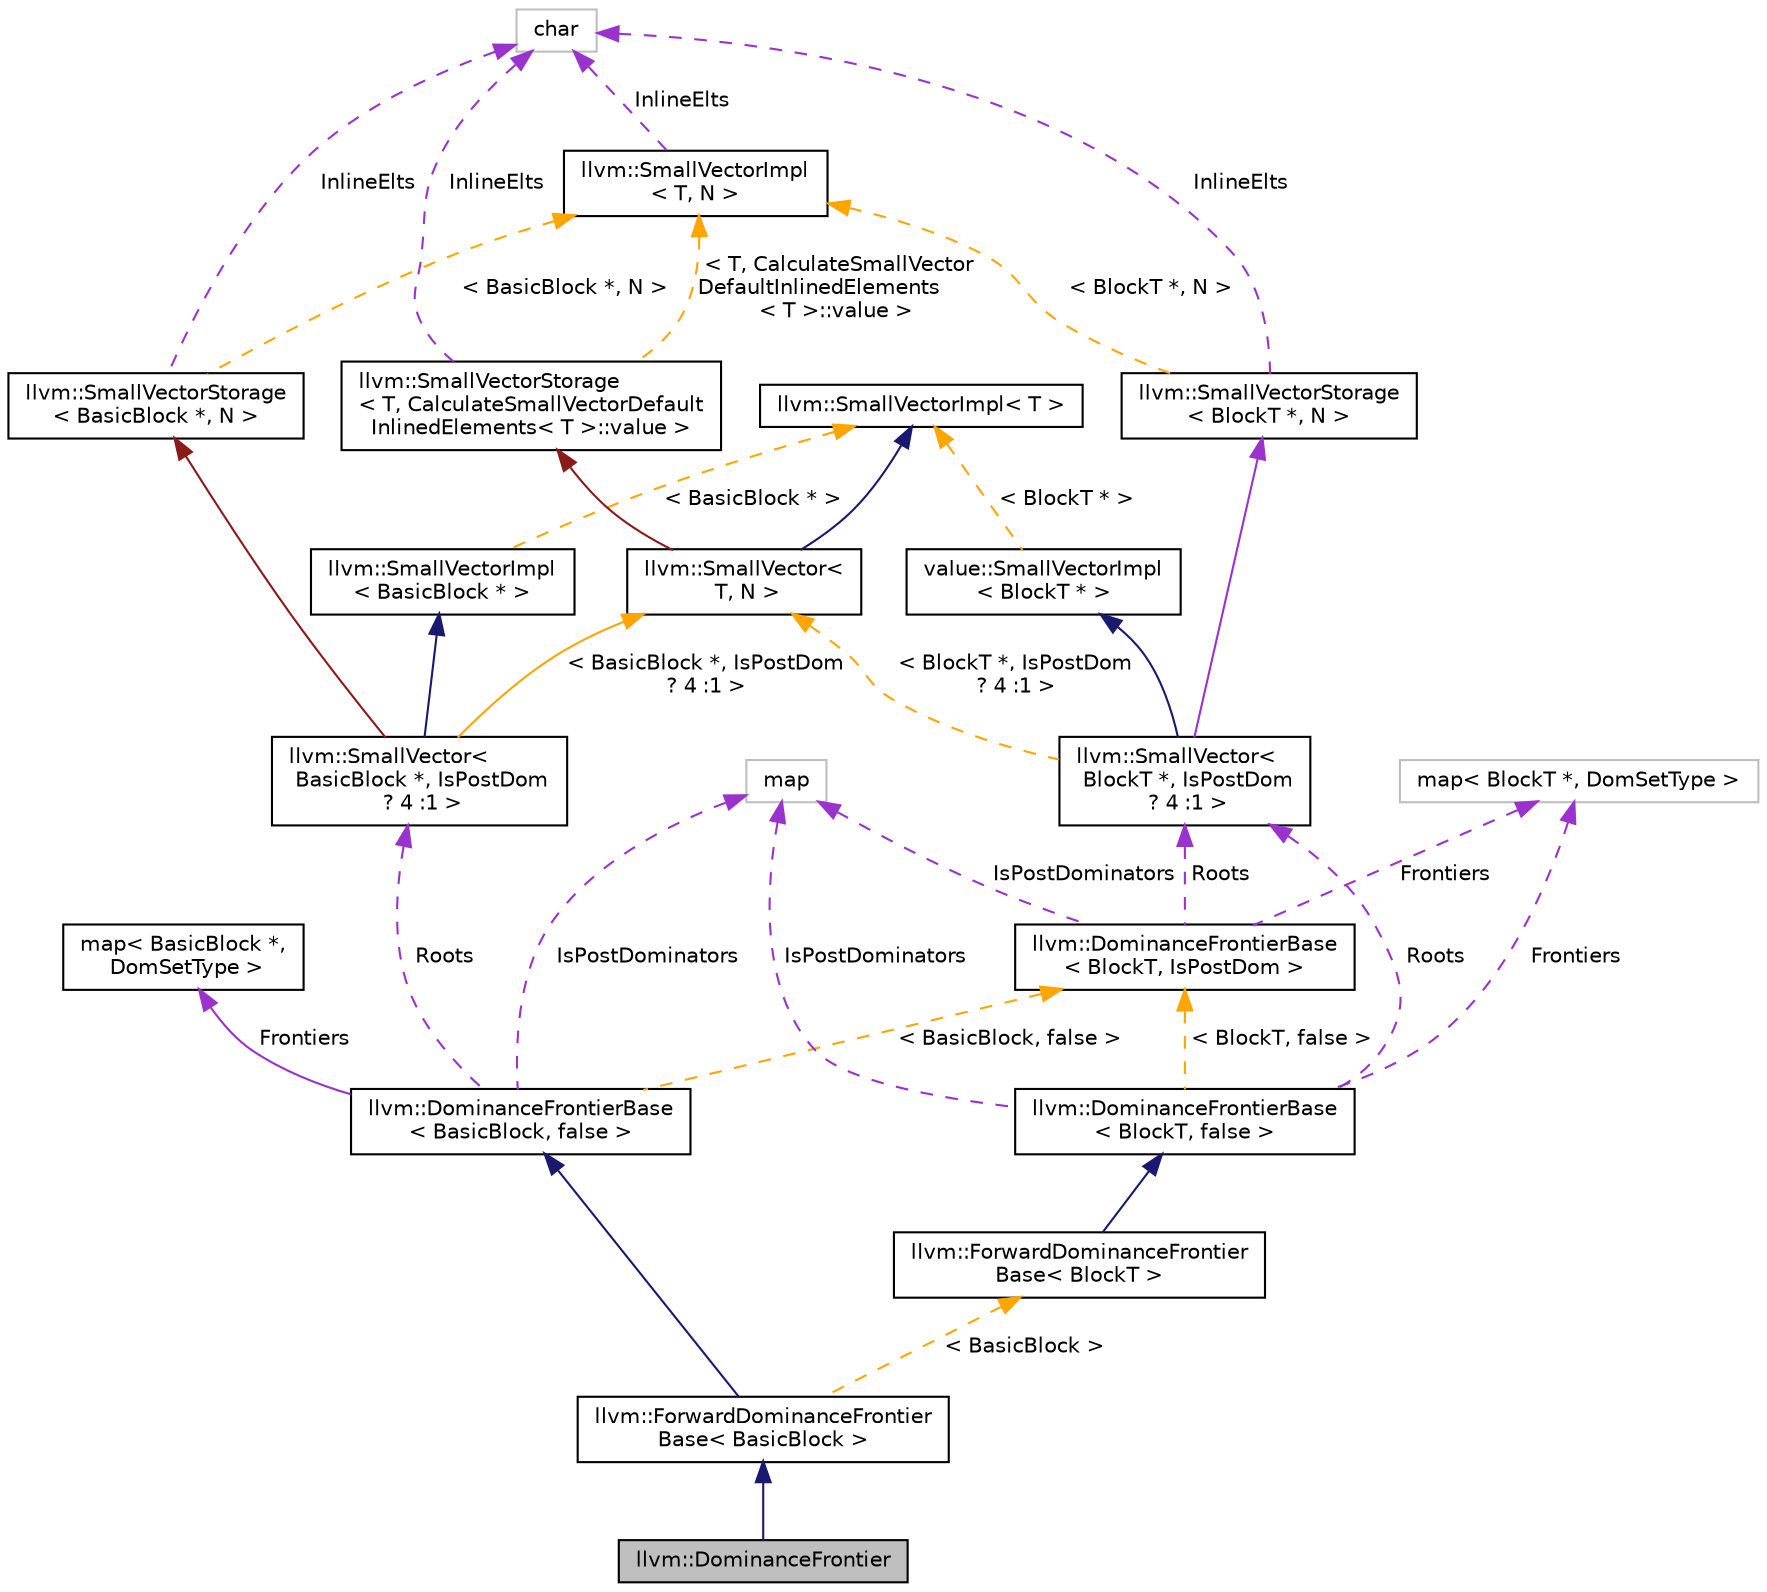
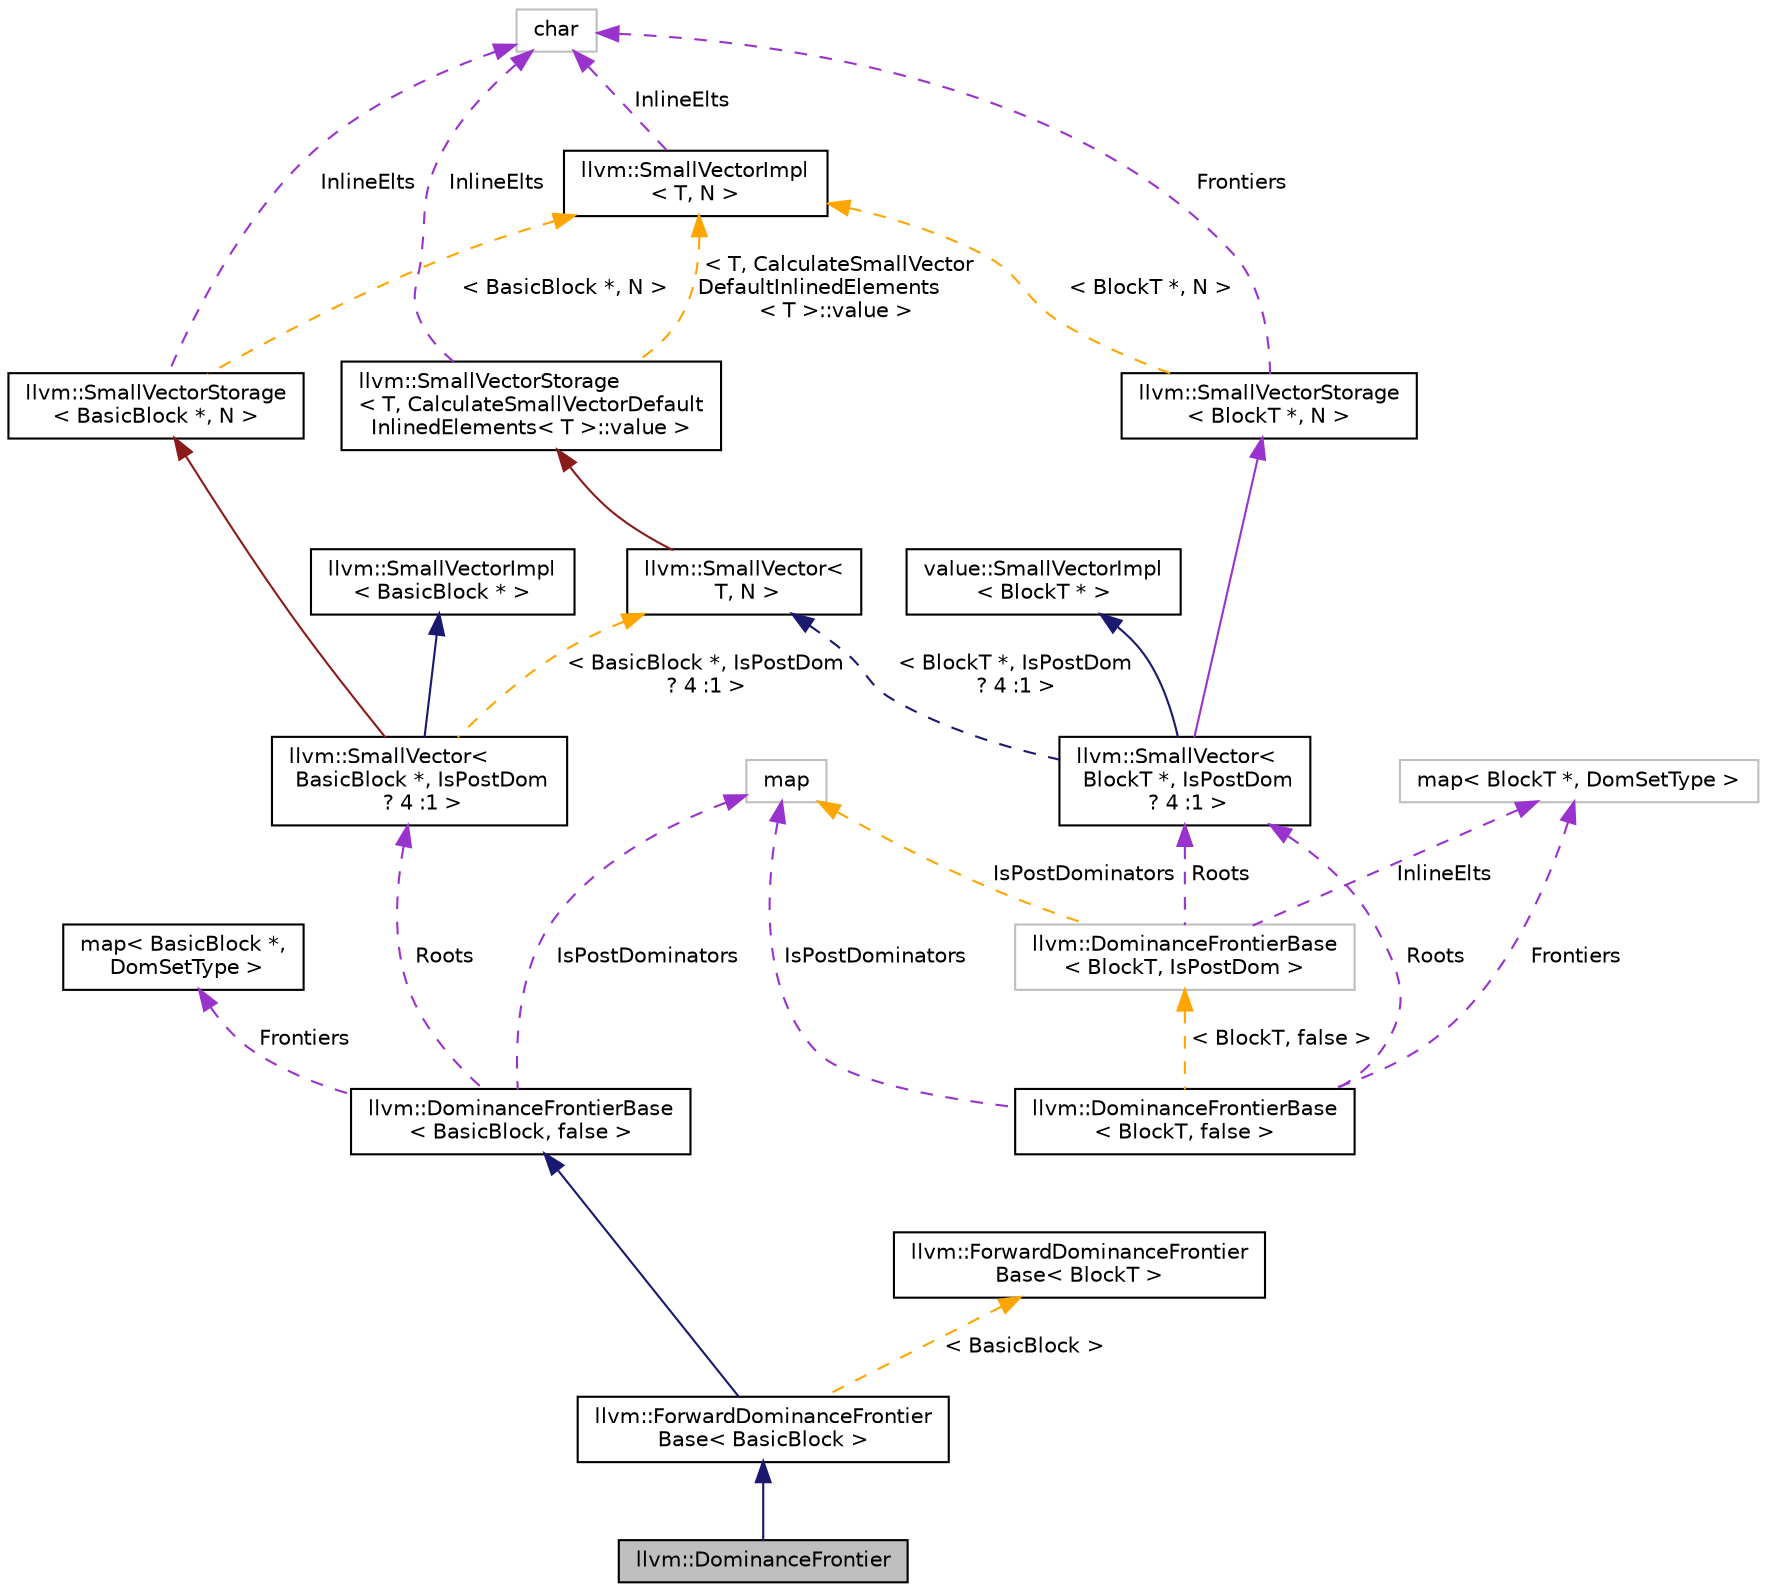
edge "llvm::SmallVectorStorage < BlockT *, N >" -> "char": label " InlineElts" -> " Frontiers"
node "llvm::SmallVectorImpl< T >": removed
edge "llvm::SmallVector< BasicBlock *, IsPostDom ? 4 :1 >" -> "llvm::SmallVector< T, N >": style solid -> dashed
edge "llvm::SmallVector< BlockT *, IsPostDom ? 4 :1 >" -> "llvm::SmallVector< T, N >": color orange -> midnightblue
edge "llvm::DominanceFrontierBase < BlockT, IsPostDom >" -> "map": color darkorchid3 -> orange
edge "llvm::DominanceFrontierBase < BlockT, IsPostDom >" -> "map< BlockT *, DomSetType >": label " Frontiers" -> " InlineElts"
node "llvm::DominanceFrontierBase < BlockT, IsPostDom >": color black -> grey75
edge "llvm::DominanceFrontierBase < BasicBlock, false >" -> "llvm::DominanceFrontierBase < BlockT, IsPostDom >": removed, label "< BasicBlock, false >"
edge "llvm::DominanceFrontierBase < BasicBlock, false >" -> "map< BasicBlock *, DomSetType >": style solid -> dashed
edge "llvm::ForwardDominanceFrontier Base< BlockT >" -> "llvm::DominanceFrontierBase < BlockT, false >": removed
